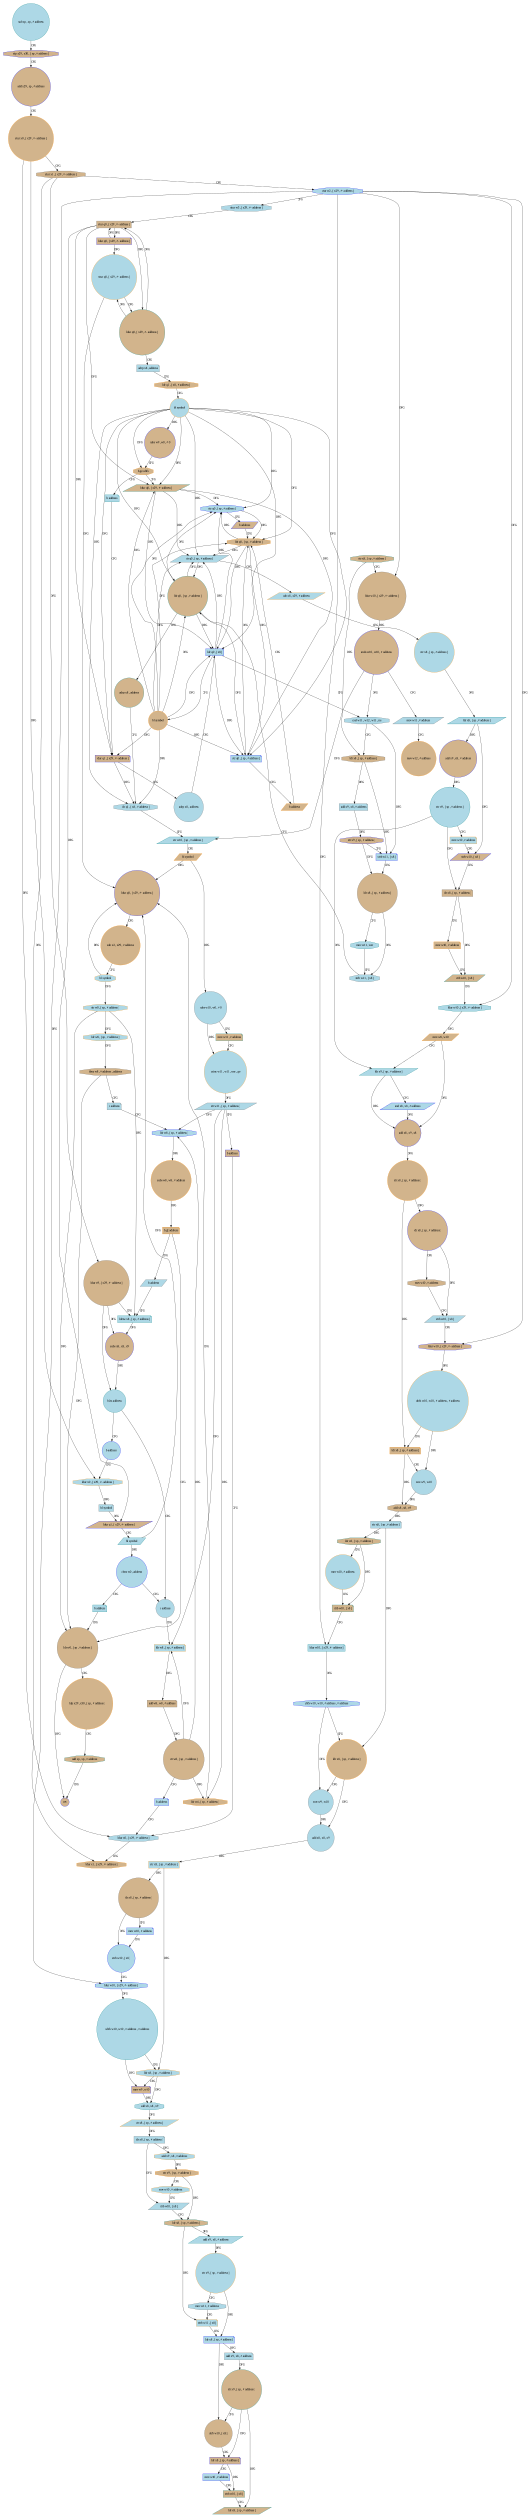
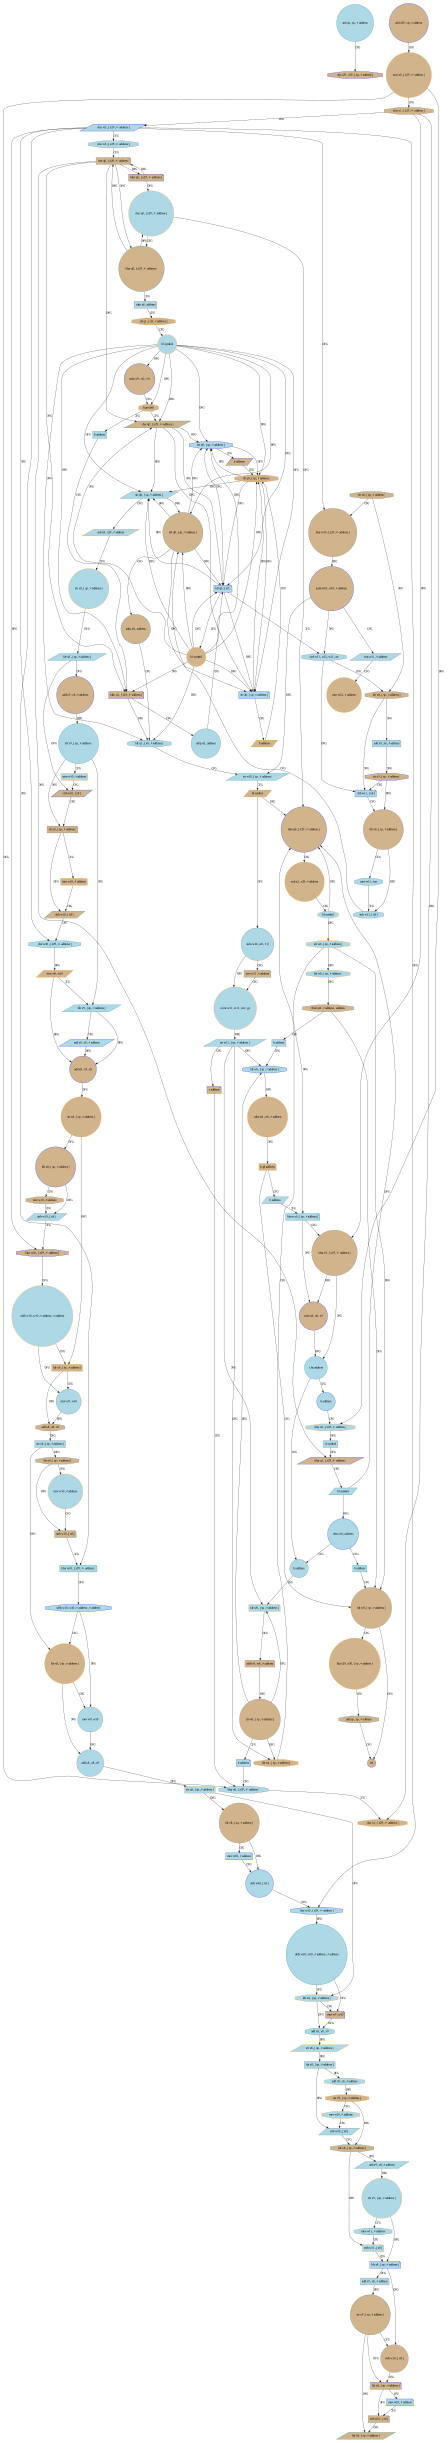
edge "stp x29 , x30 , [ sp , # address ]" -> "add x29 , sp , # address": removed, label "CFG"
node "stur w2 , [ x29 , #- address ]": shape octagon -> parallelogram
edge "ldur x9 , [ x29 , #- address ]" -> "ldrsw x8 , [ sp , # address ]": reversed
